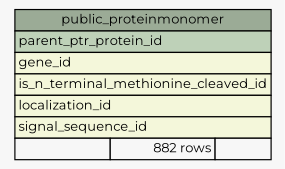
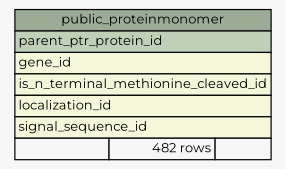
node "public_proteinmonomer": text "882 rows" -> "482 rows"
